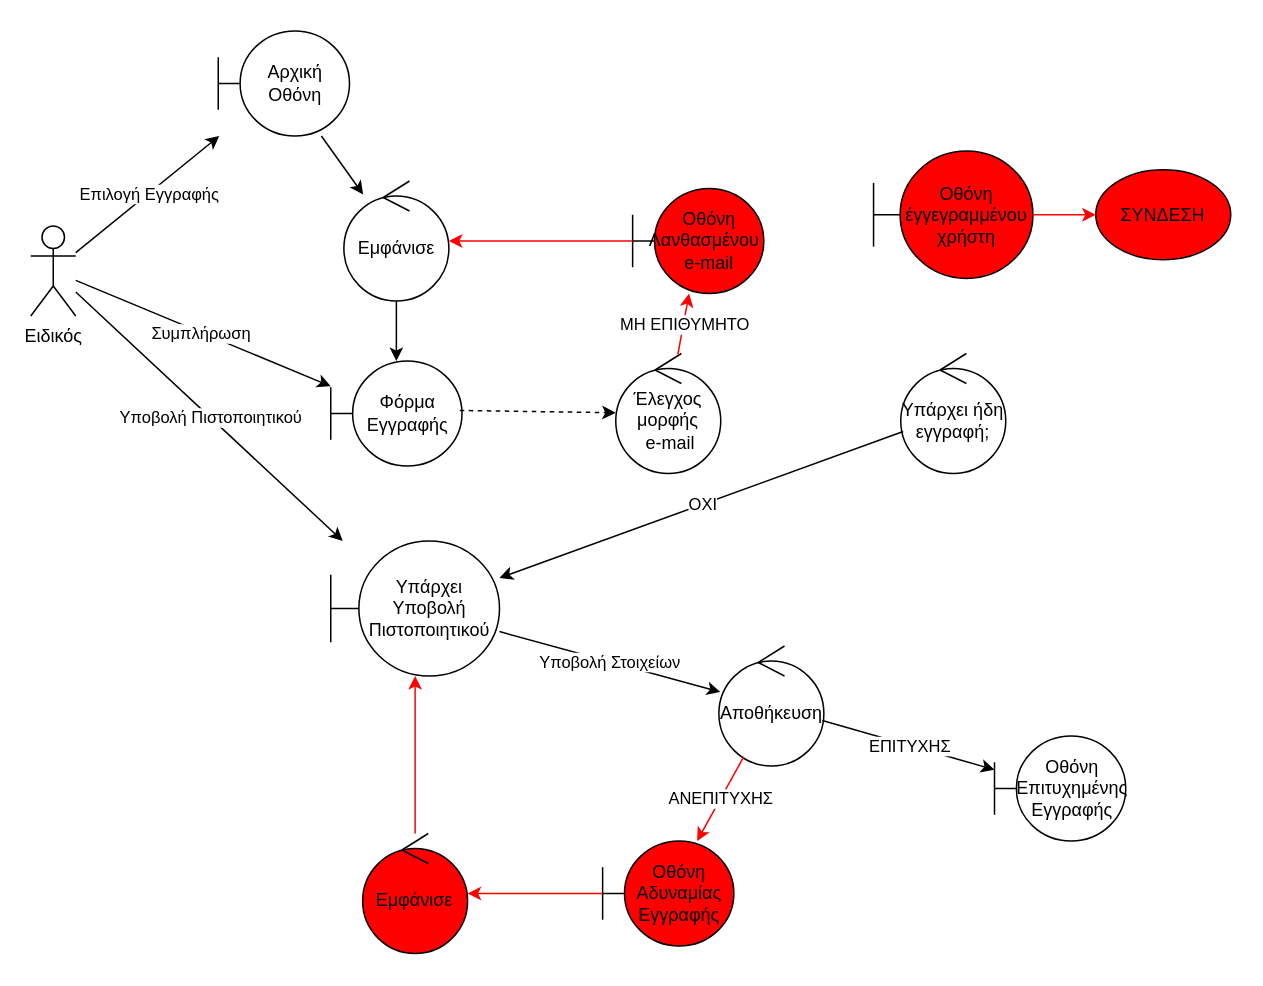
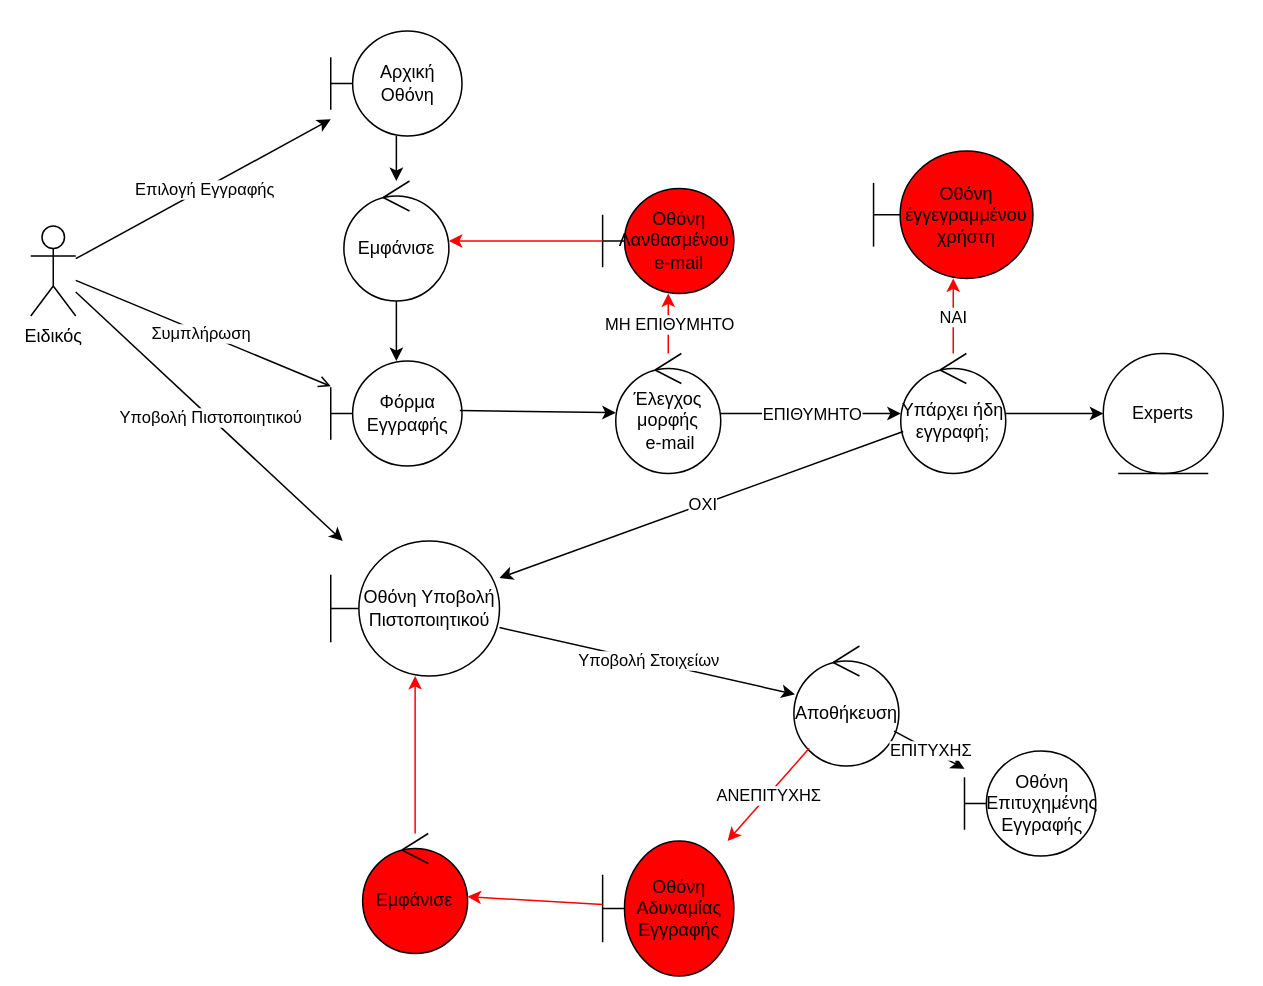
node "Αρχική Οθόνη": moved (284, 83) -> (396, 83)
edge "Οθόνη έγγεγραμμένου χρήστη" -> "ΣΥΝΔΕΣΗ": removed
node "ΣΥΝΔΕΣΗ": removed
node "Οθόνη Λανθασμένου e-mail": moved (698, 241) -> (668, 241)
edge "Υπάρχει ήδη εγγραφή;" -> "Οθόνη έγγεγραμμένου χρήστη": added, label "ΝΑΙ"
edge "Ειδικός" -> "Φόρμα Εγγραφής": arrowhead classic -> open
edge "Φόρμα Εγγραφής" -> "Έλεγχος μορφής e-mail": style dashed -> solid
edge "Έλεγχος μορφής e-mail" -> "Υπάρχει ήδη εγγραφή;": added, label "ΕΠΙΘΥΜΗΤΟ"
edge "Υπάρχει ήδη εγγραφή;" -> "Experts": added
node "Experts": added
node "Υπάρχει Υποβολή Πιστοποιητικού": label "Υπάρχει Υποβολή Πιστοποιητικού" -> "Οθόνη Υποβολή Πιστοποιητικού"
node "Αποθήκευση": moved (771, 706) -> (846, 706)
node "Οθόνη Επιτυχημένης Εγγραφής": moved (1060, 788) -> (1030, 803)
node "Οθόνη Αδυναμίας Εγγραφής": size 131x105 -> 131x135
